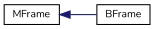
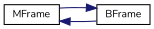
edge "MFrame" -> "BFrame": added
